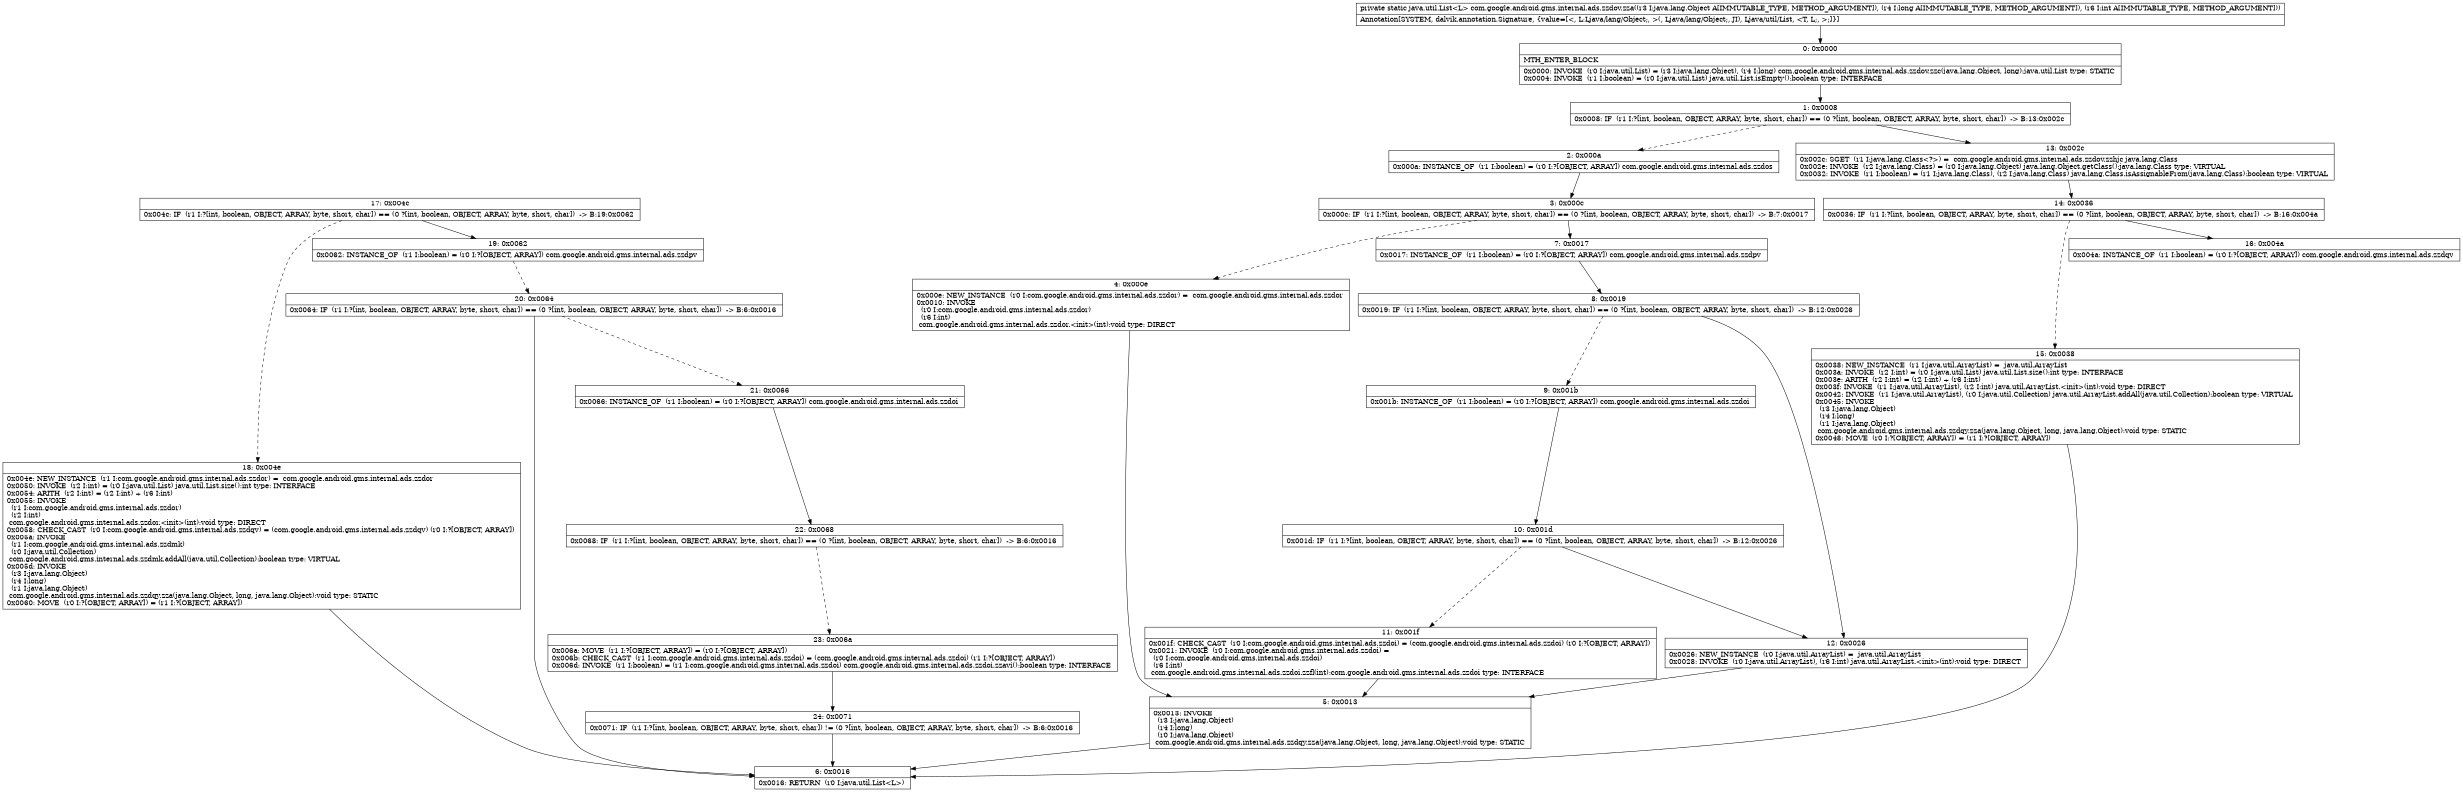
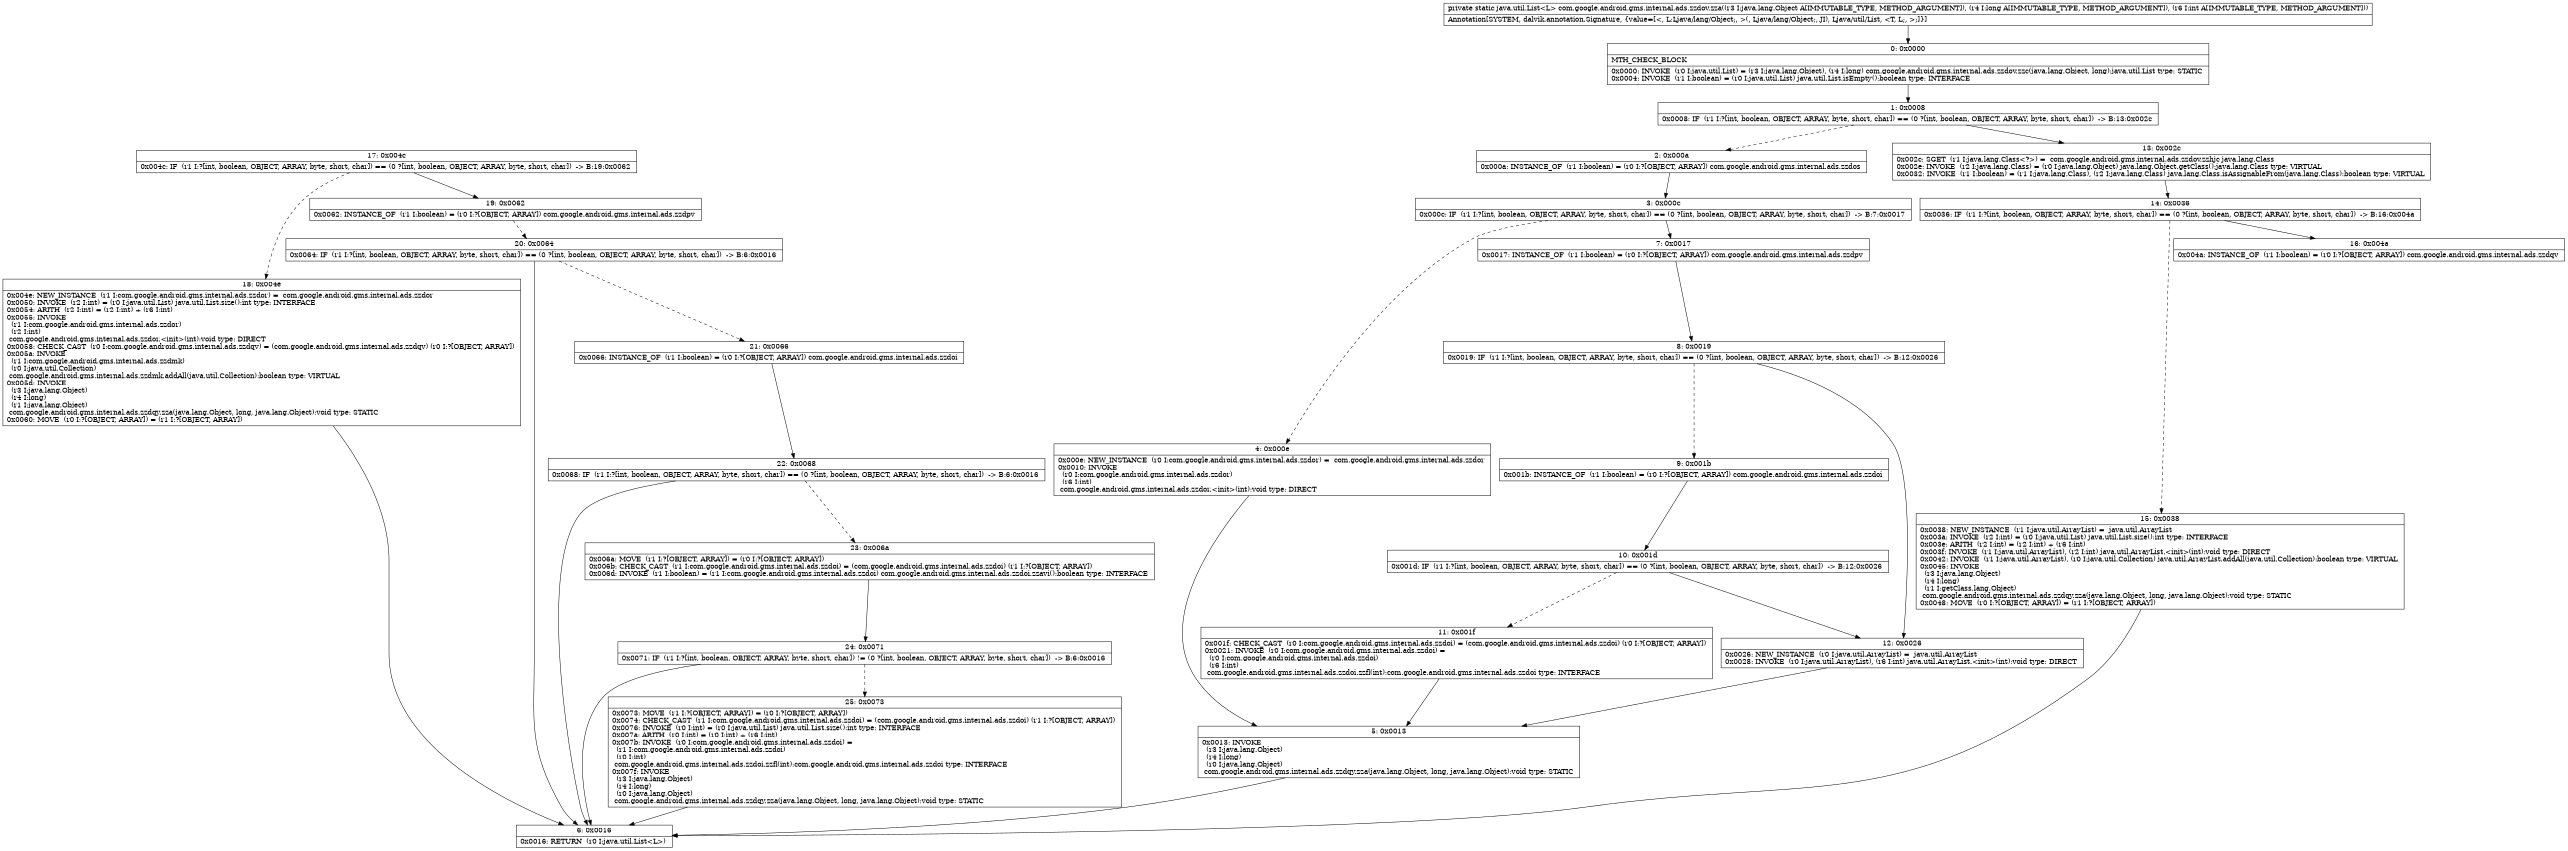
node "0: 0x0000": text "MTH_ENTER_BLOCK" -> "MTH_CHECK_BLOCK"
node "15: 0x0038": text "(r1 I:java.lang.Object)" -> "(r1 I:getClass.lang.Object)"
edge "22: 0x0068" -> "6: 0x0016": added
node "25: 0x0073": added
